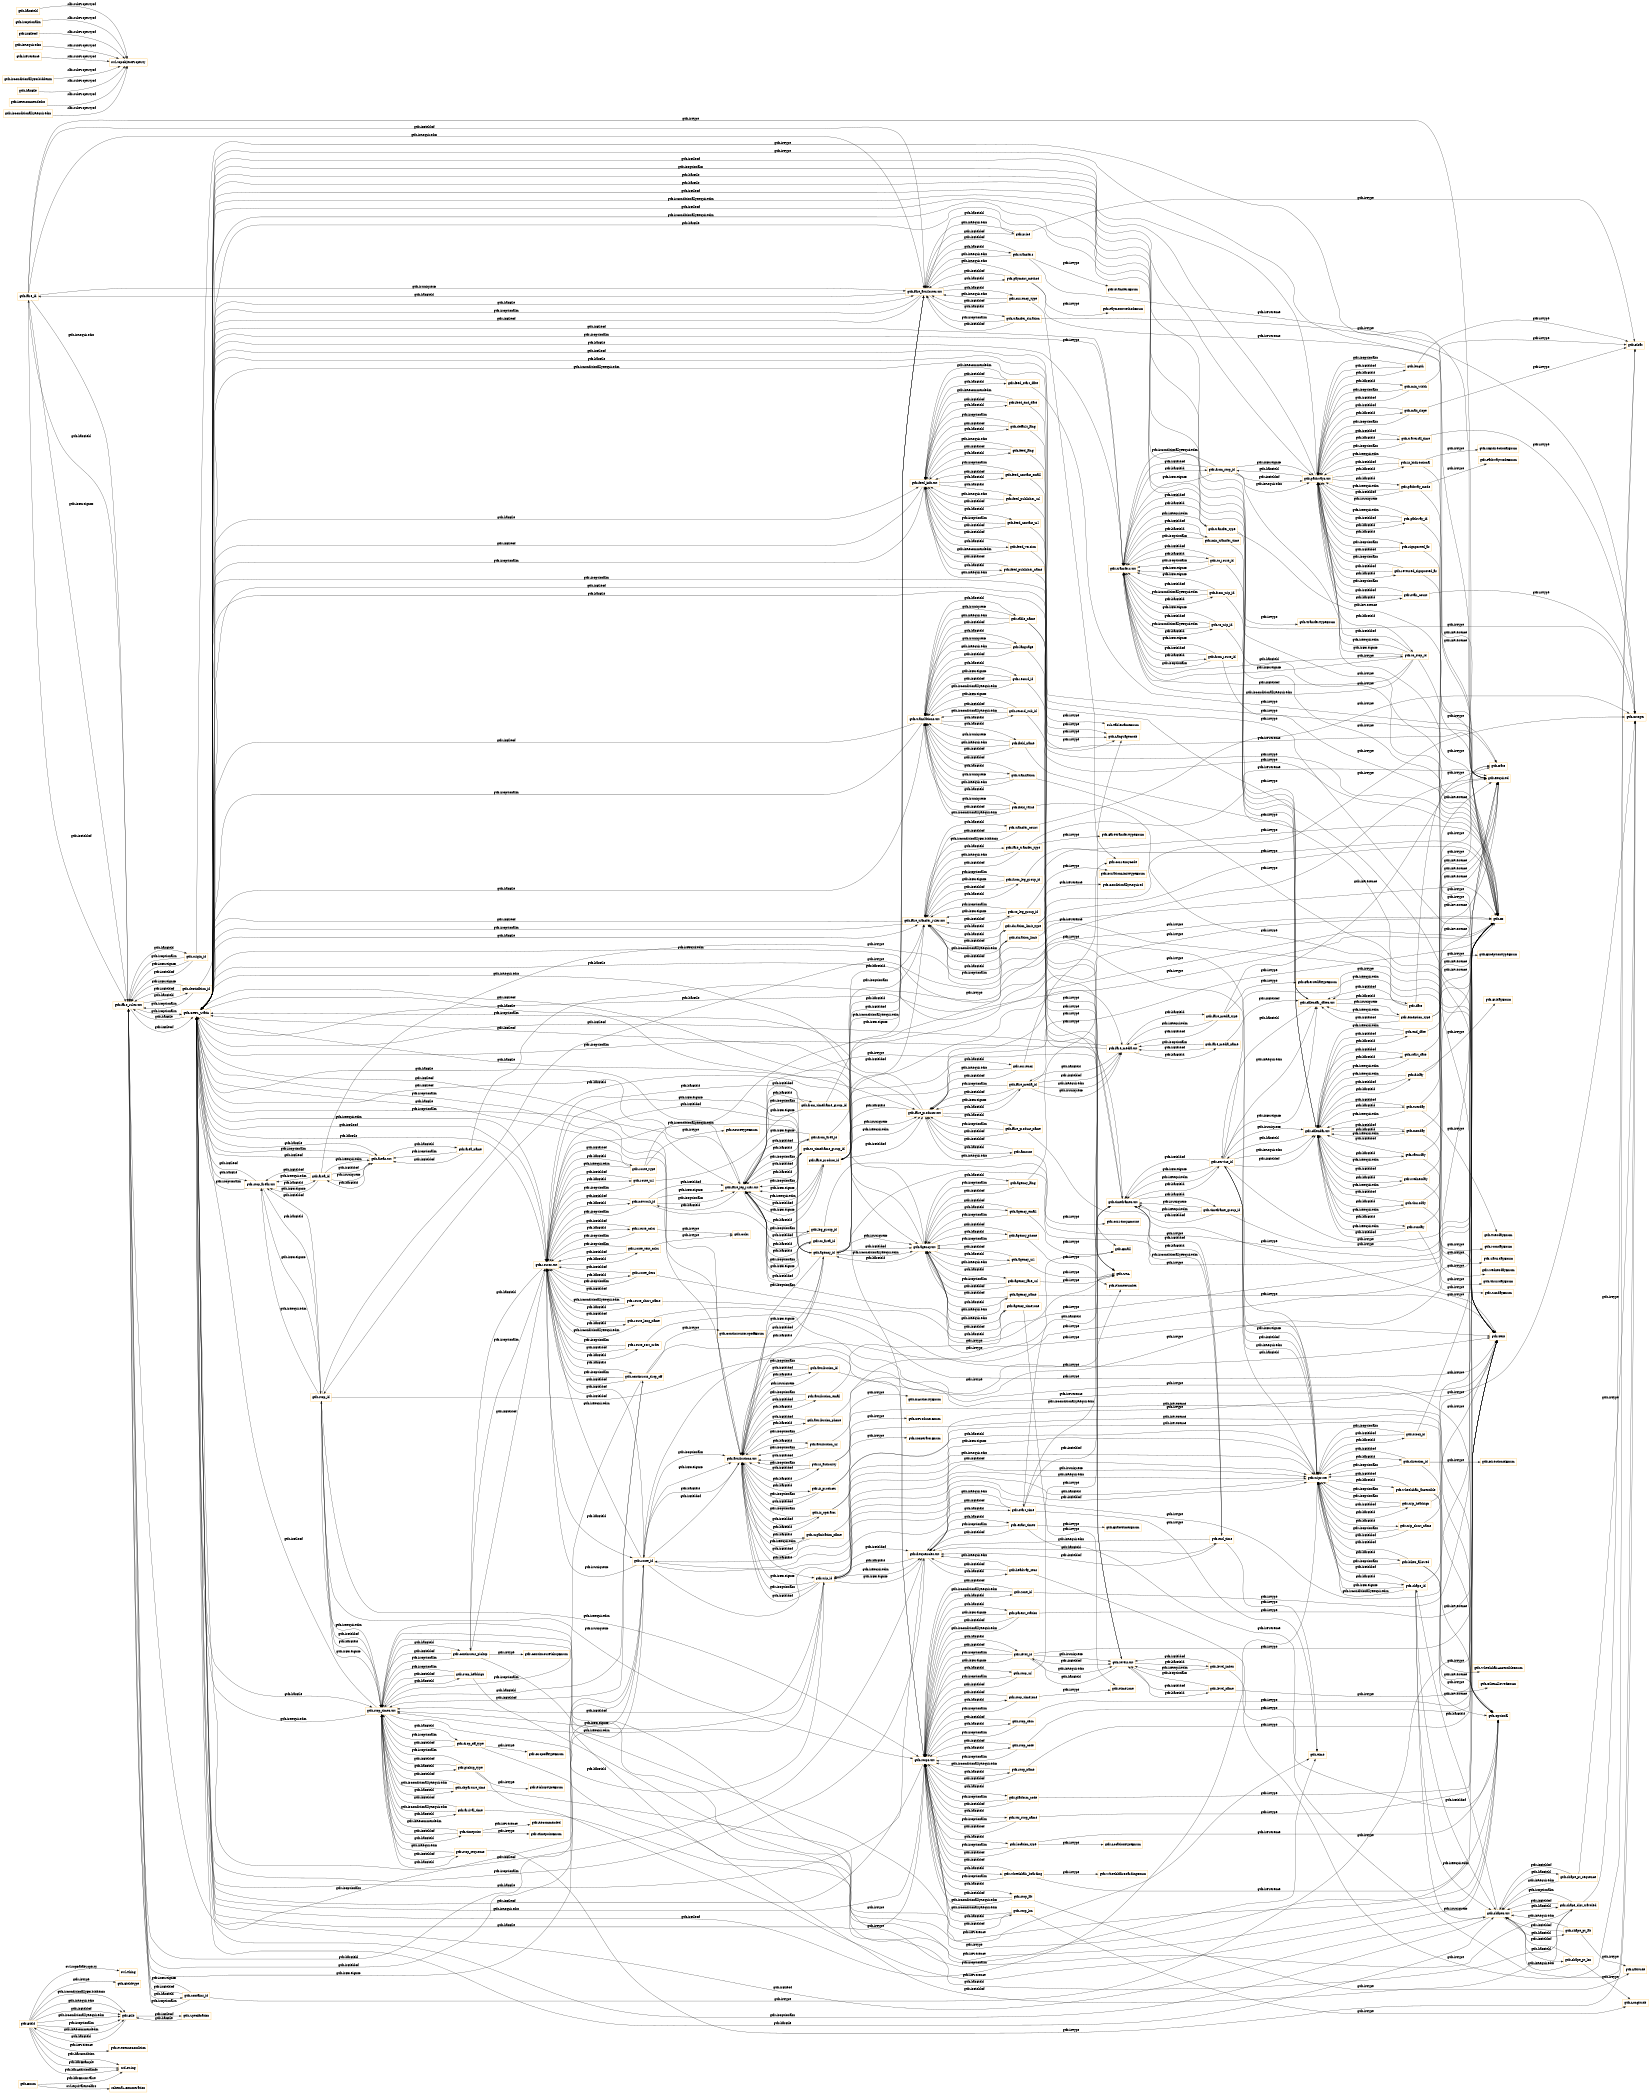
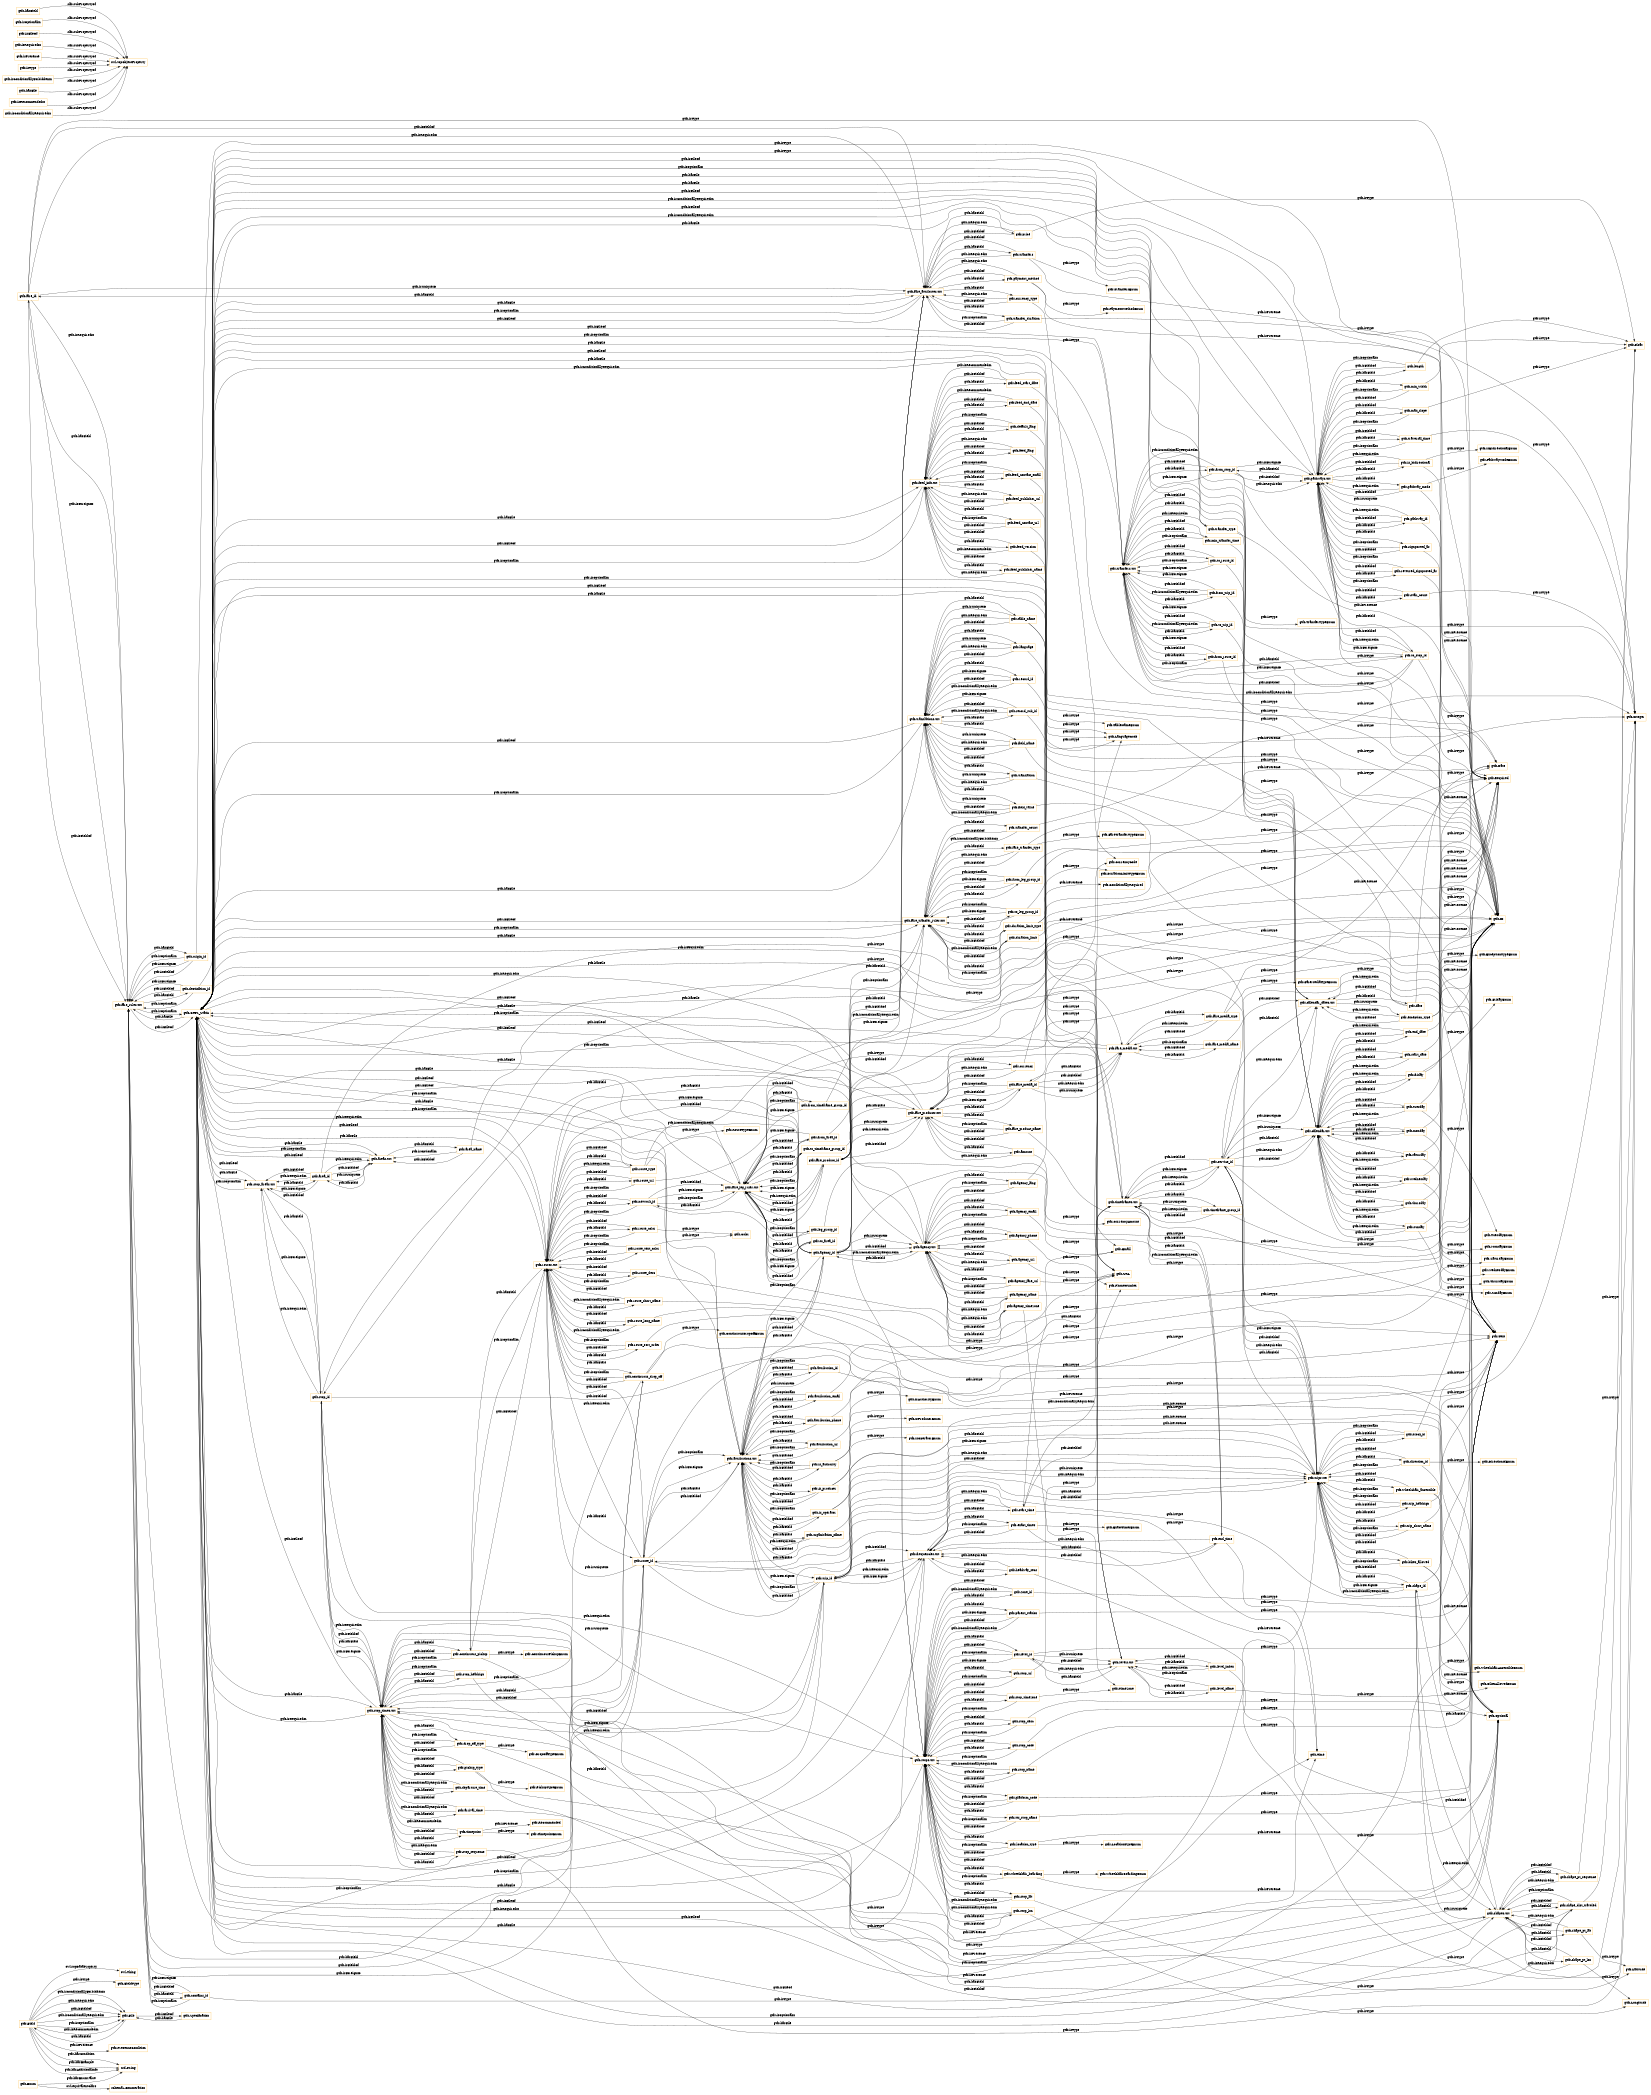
node "gtfs:isType": added
node "sub:TableNameEnum": label "sub:TableNameEnum" -> "gtfs:TableNameEnum"
